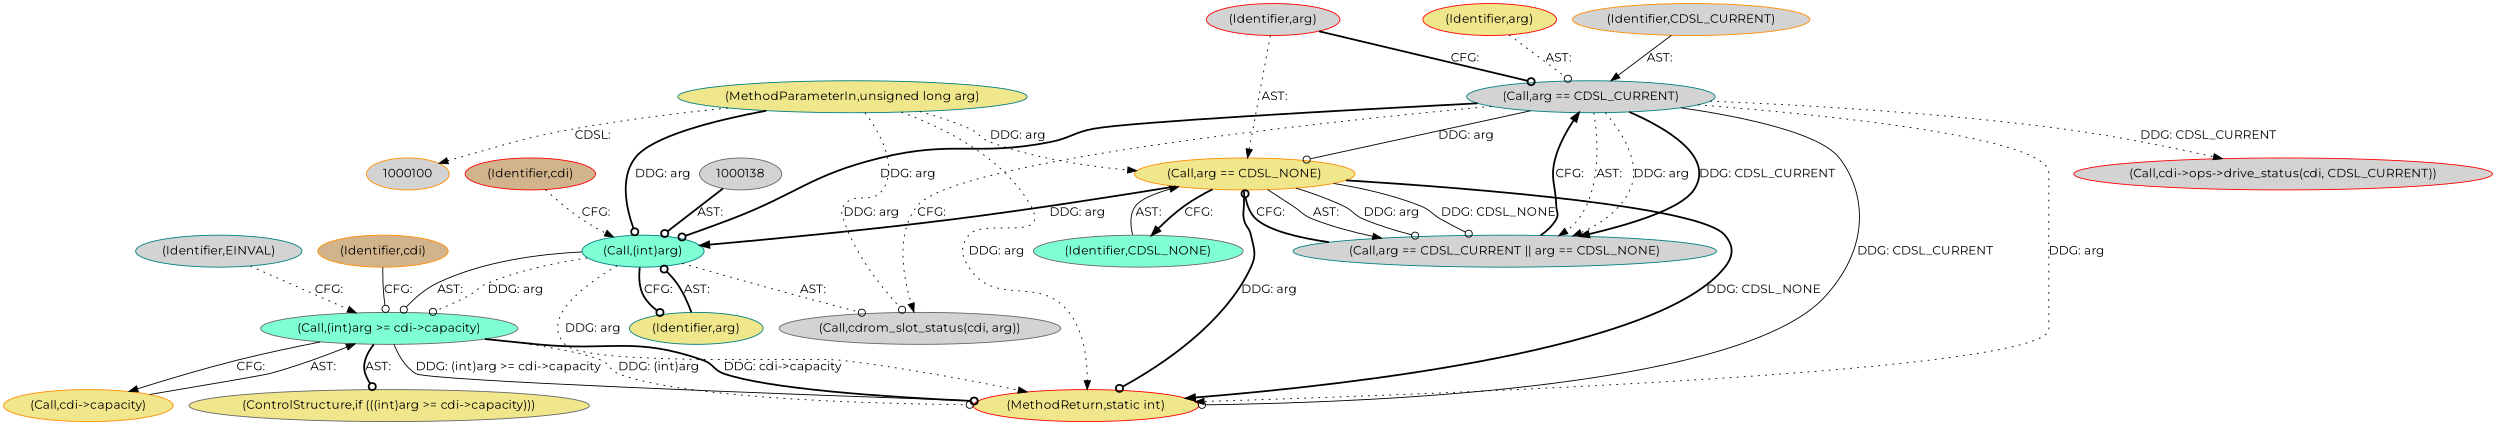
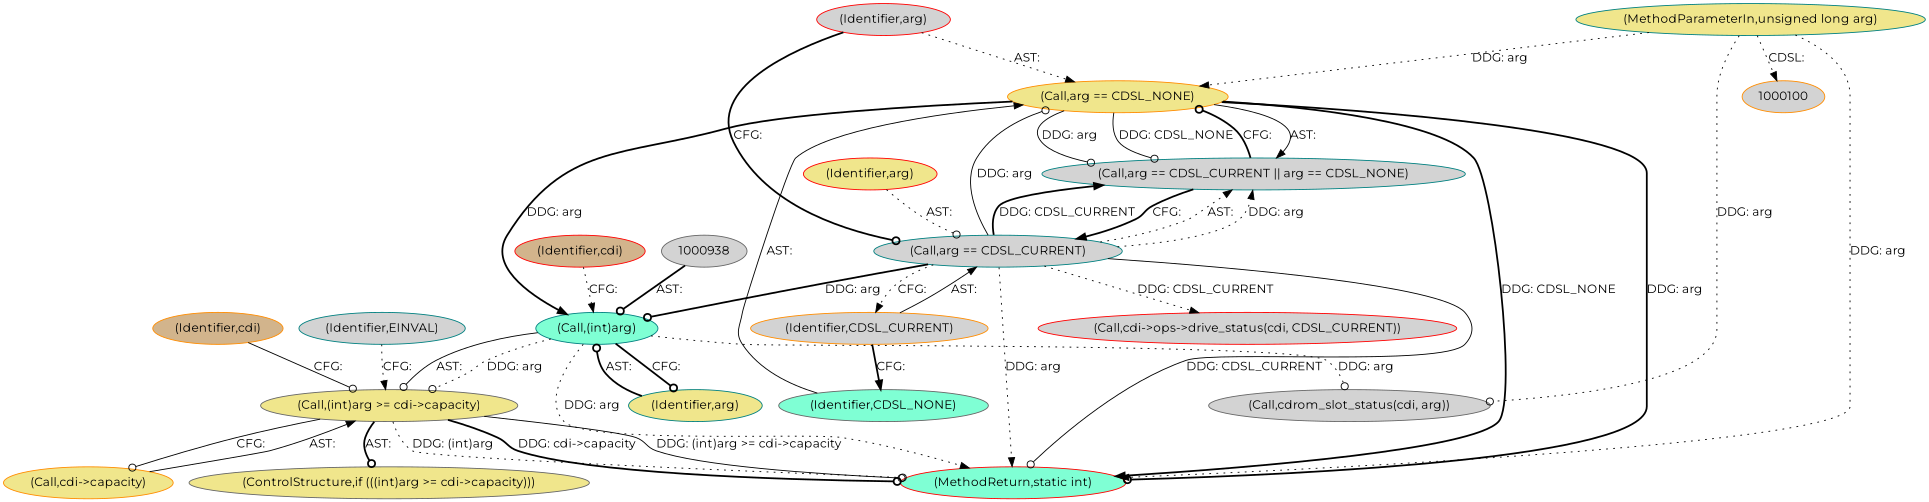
edge "(MethodParameterIn,unsigned long arg)" -> "(Call,(int)arg)": removed, label "DDG: arg"
edge "(Call,arg == CDSL_CURRENT)" -> "(Call,cdrom_slot_status(cdi, arg))": now "(Call,arg == CDSL_CURRENT)" -> "(Identifier,CDSL_CURRENT)"
node "1000138": label "1000138" -> "1000938"
edge "(Call,arg == CDSL_NONE)" -> "(Identifier,CDSL_NONE)": now "(Identifier,CDSL_CURRENT)" -> "(Identifier,CDSL_NONE)"
edge "(Call,(int)arg)" -> "(Call,cdrom_slot_status(cdi, arg))": label "AST: " -> "DDG: arg"
node "(Call,(int)arg >= cdi->capacity)": fillcolor aquamarine -> khaki
edge "(Call,(int)arg >= cdi->capacity)" -> "(Call,cdi->capacity)": arrowhead normal -> odot
node "(MethodReturn,static int)": fillcolor khaki -> aquamarine
